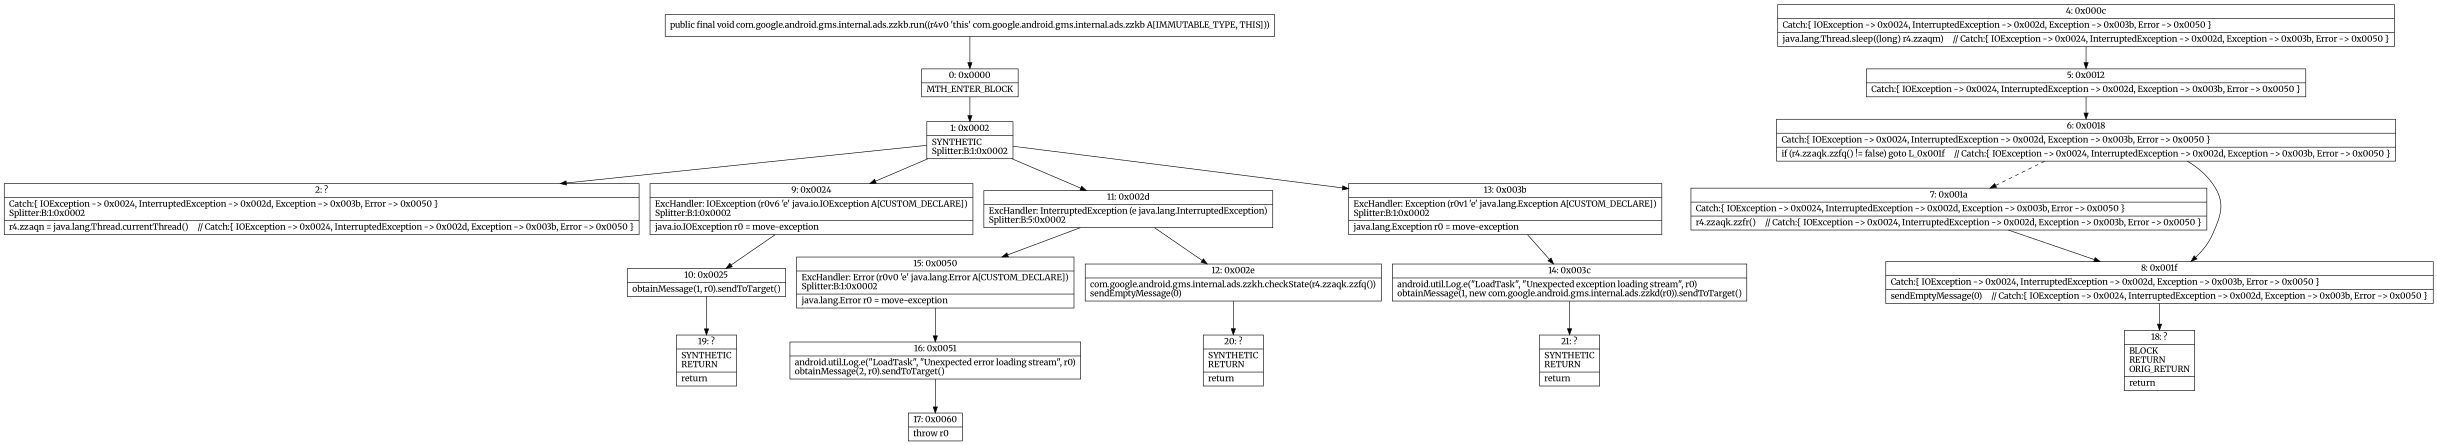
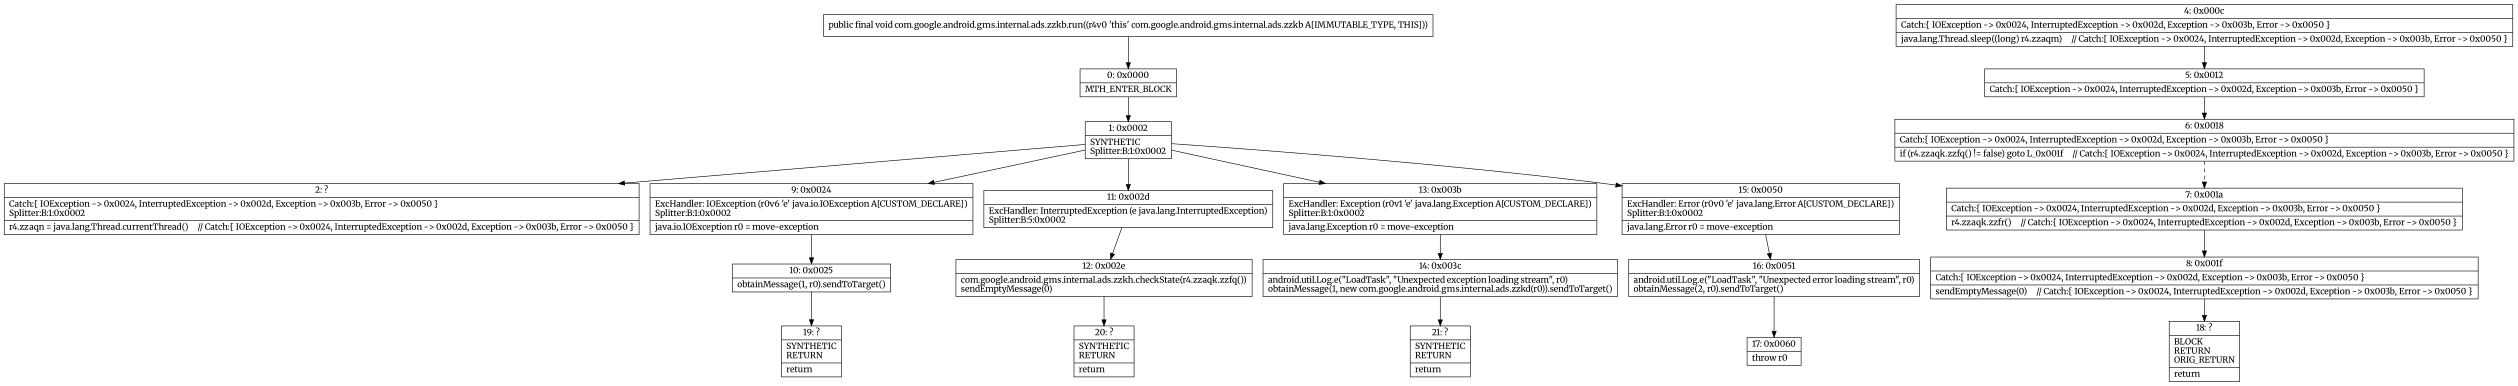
edge "6: 0x0018" -> "8: 0x001f": removed
edge "11: 0x002d" -> "15: 0x0050": now "1: 0x0002" -> "15: 0x0050"
